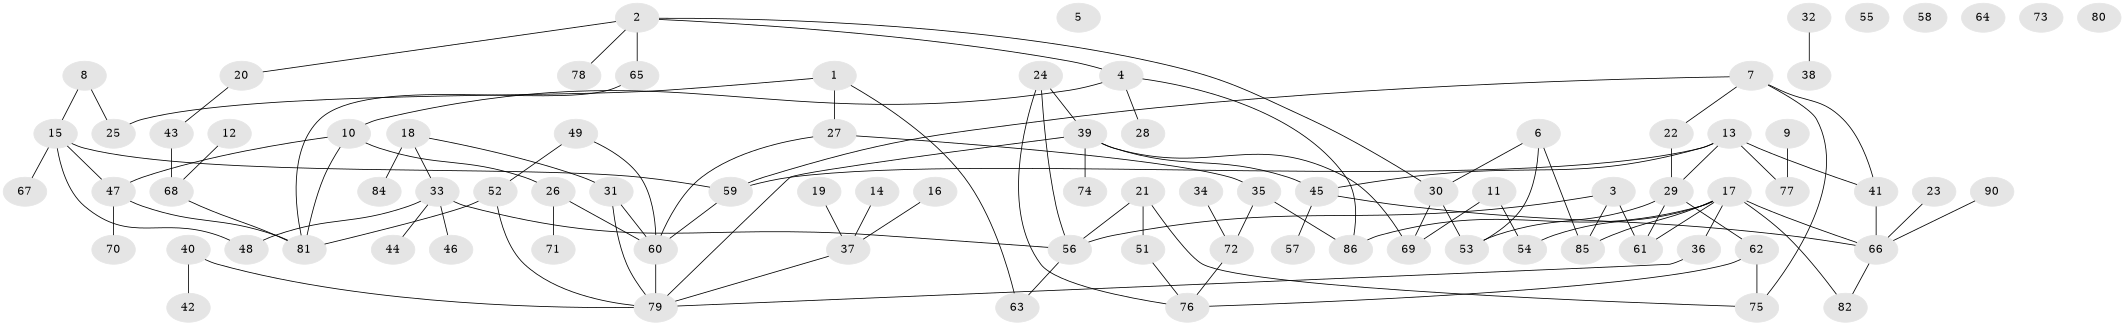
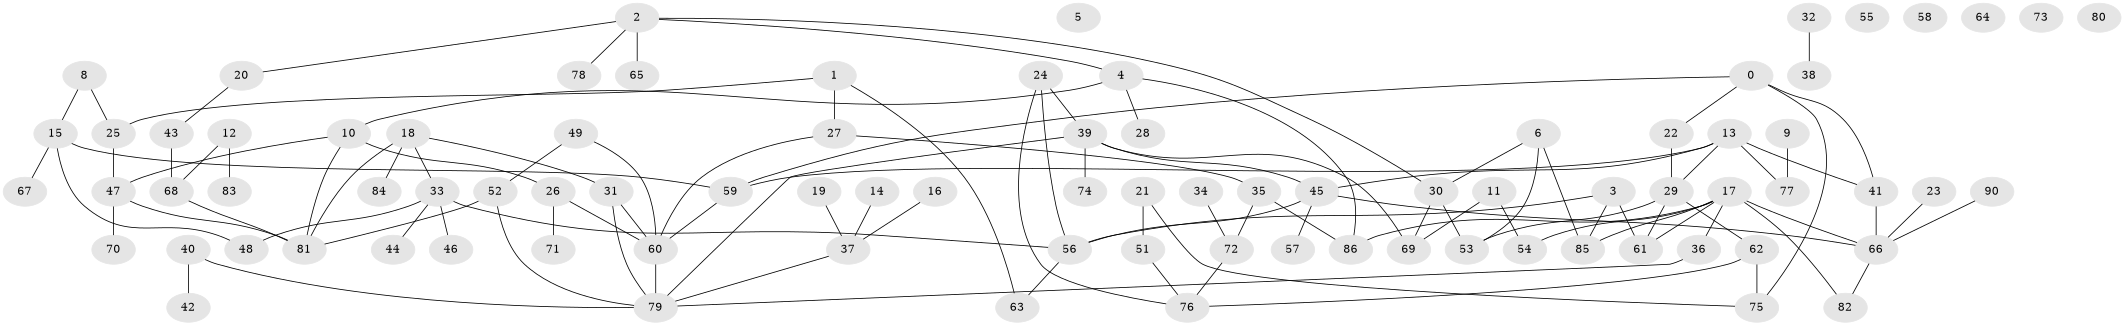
node "7": label "7" -> "0"
edge "65" -- "81": now "18" -- "81"
edge "15" -- "47": now "25" -- "47"
node "83": added
edge "21" -- "56": now "45" -- "56"
